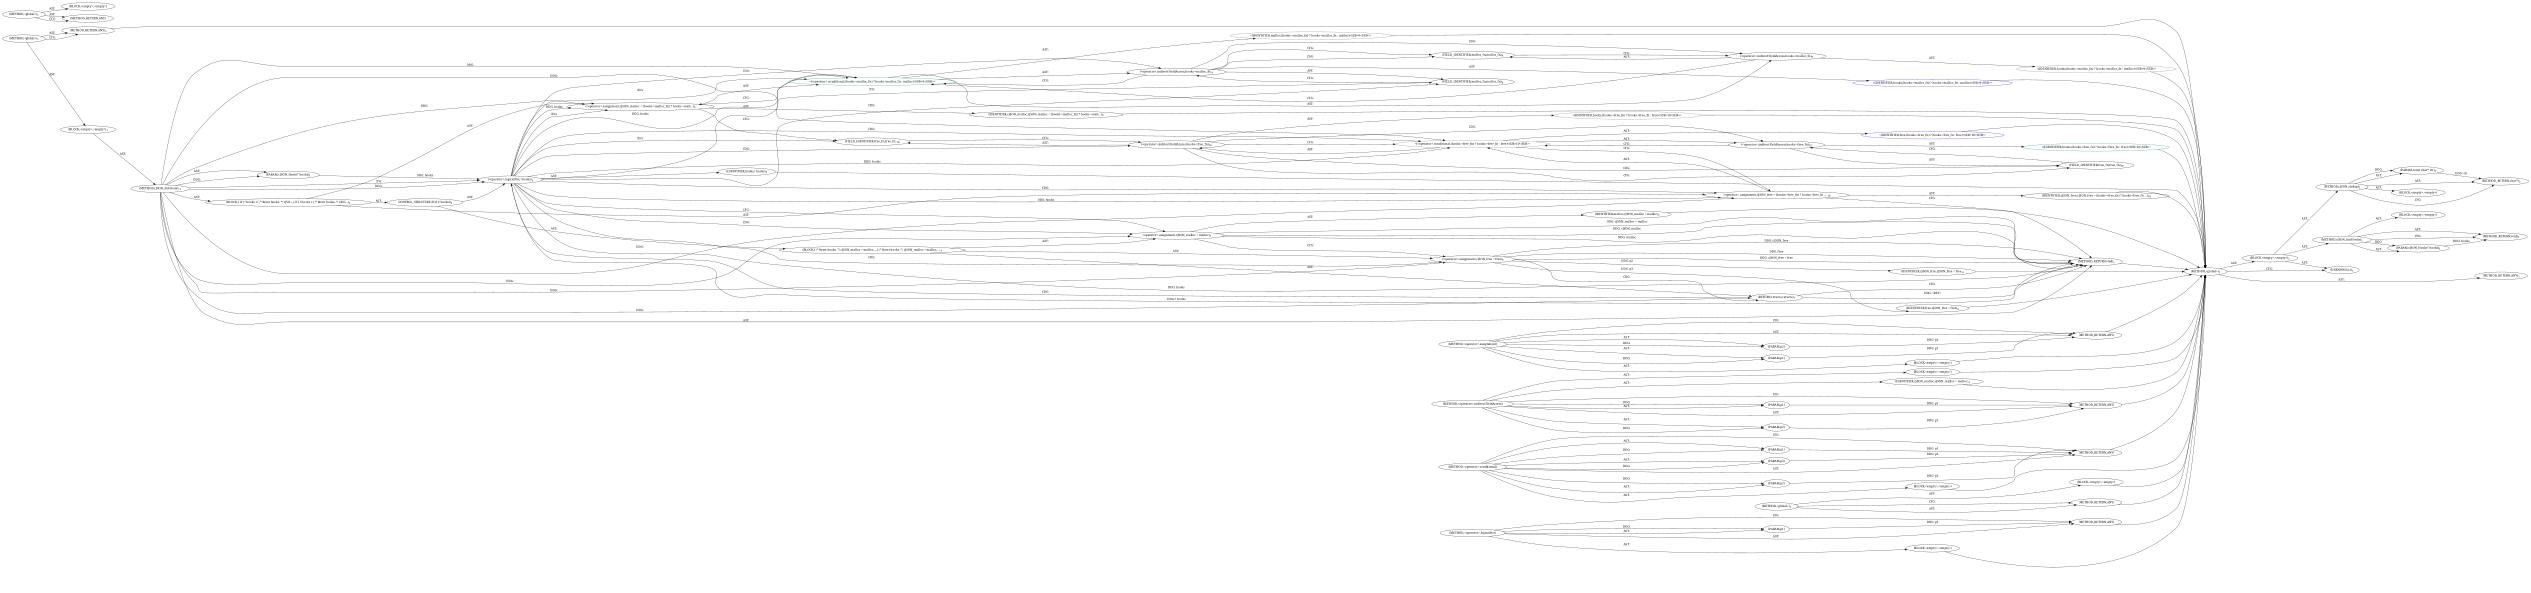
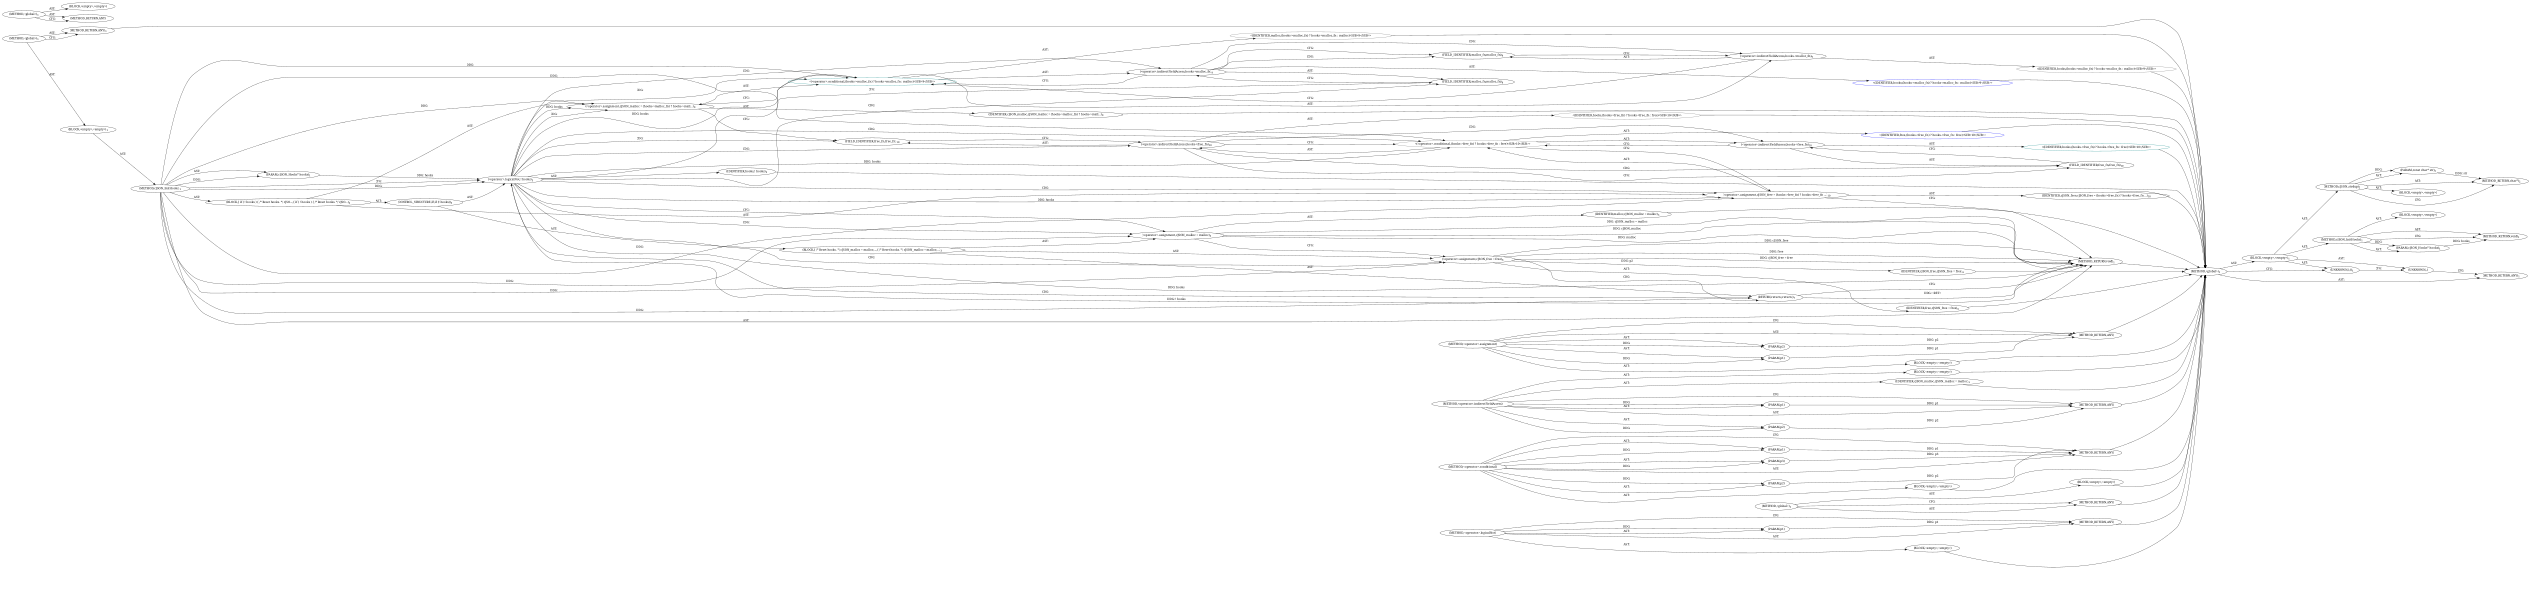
edge "(<operator>.assignment,cJSON_free = free)" -> "(IDENTIFIER,free,cJSON_free = free)": label "DDG: p3" -> "AST: "
node "(UNKNOWN,,)": added
